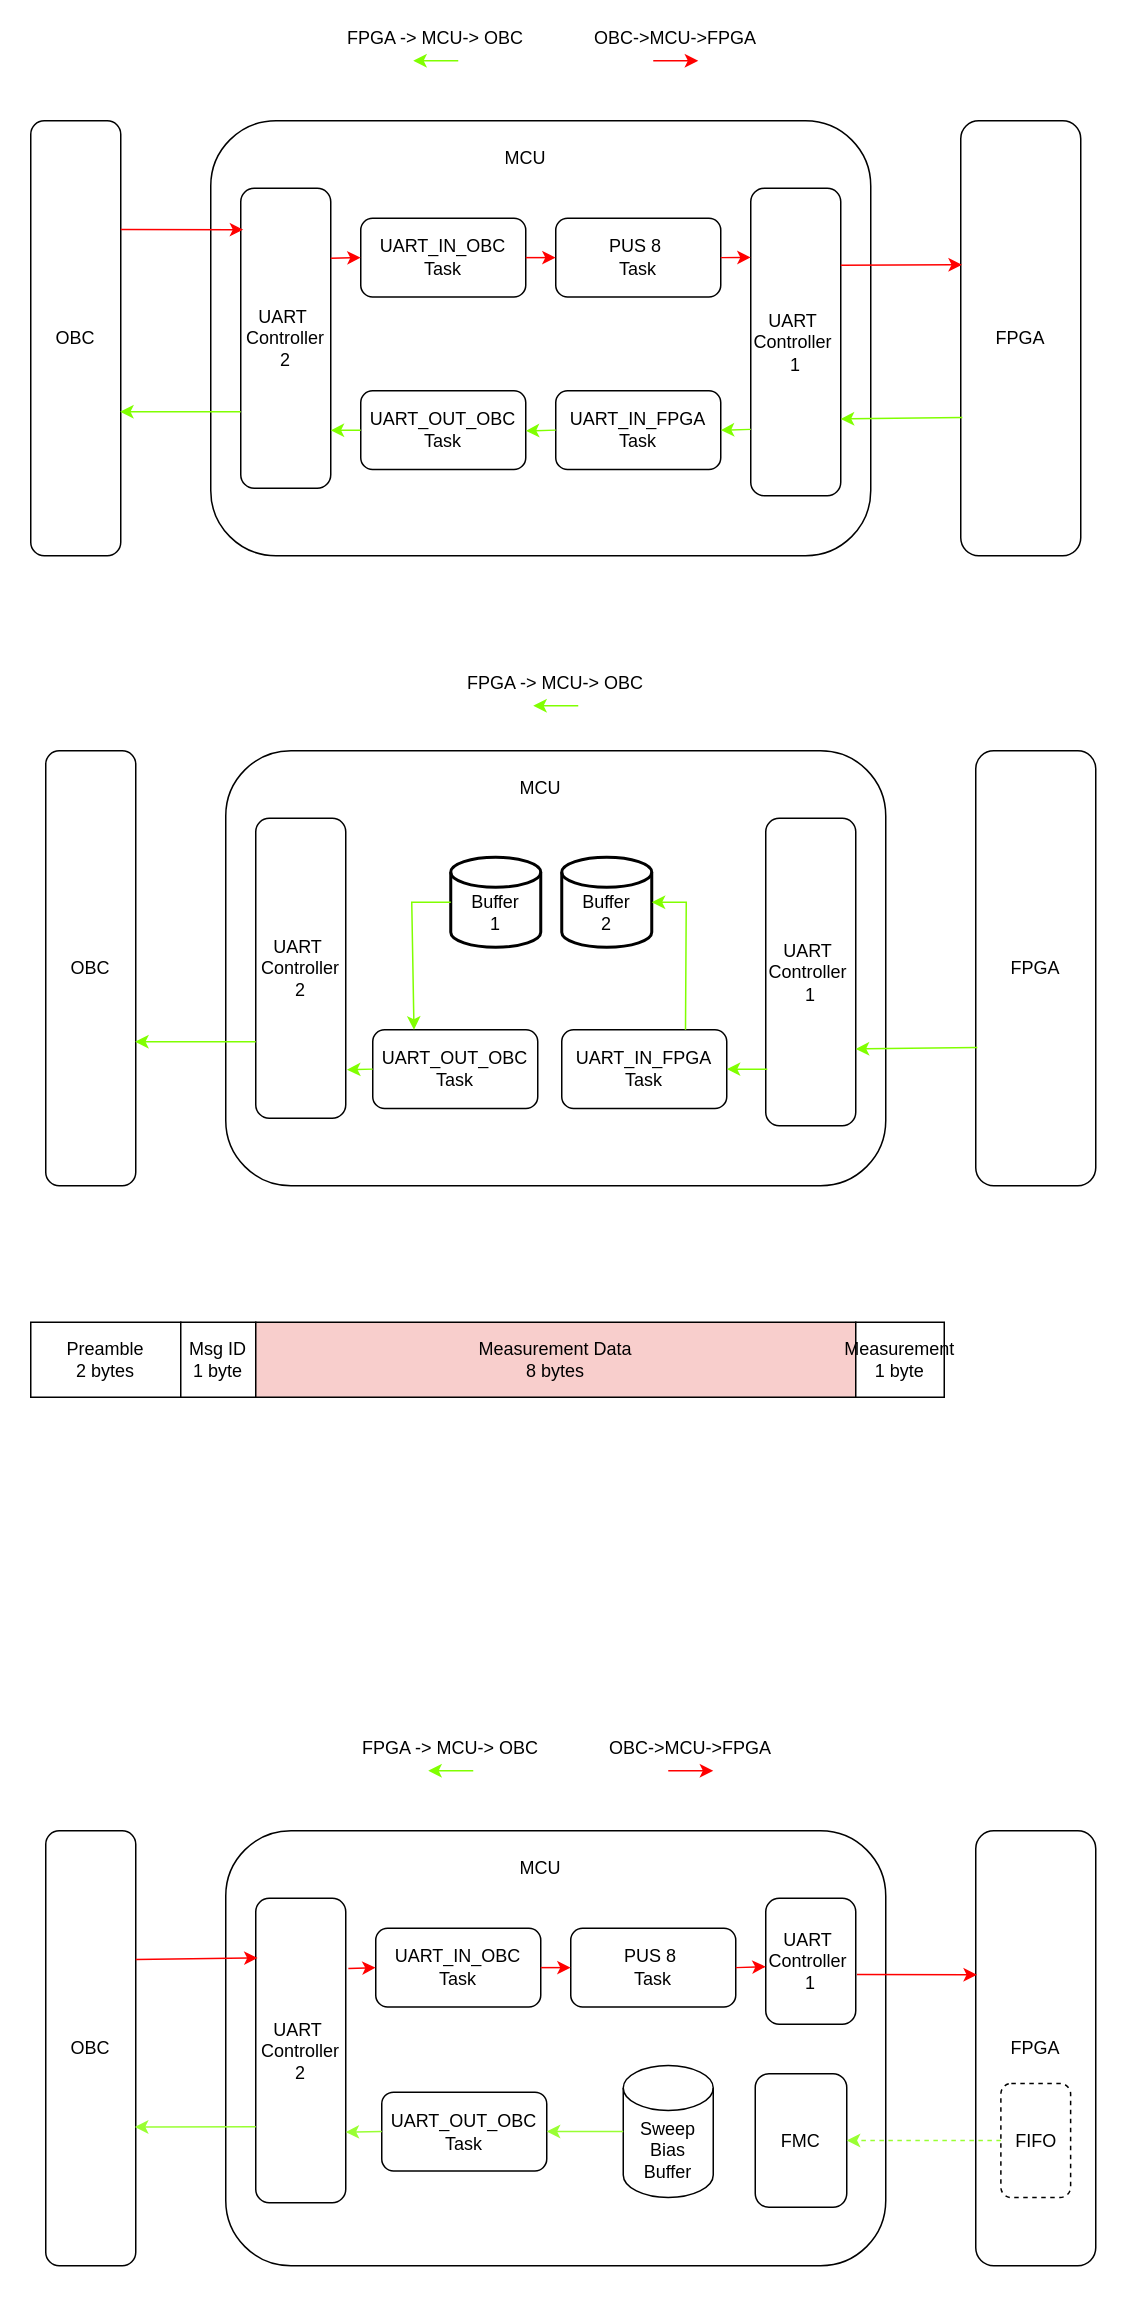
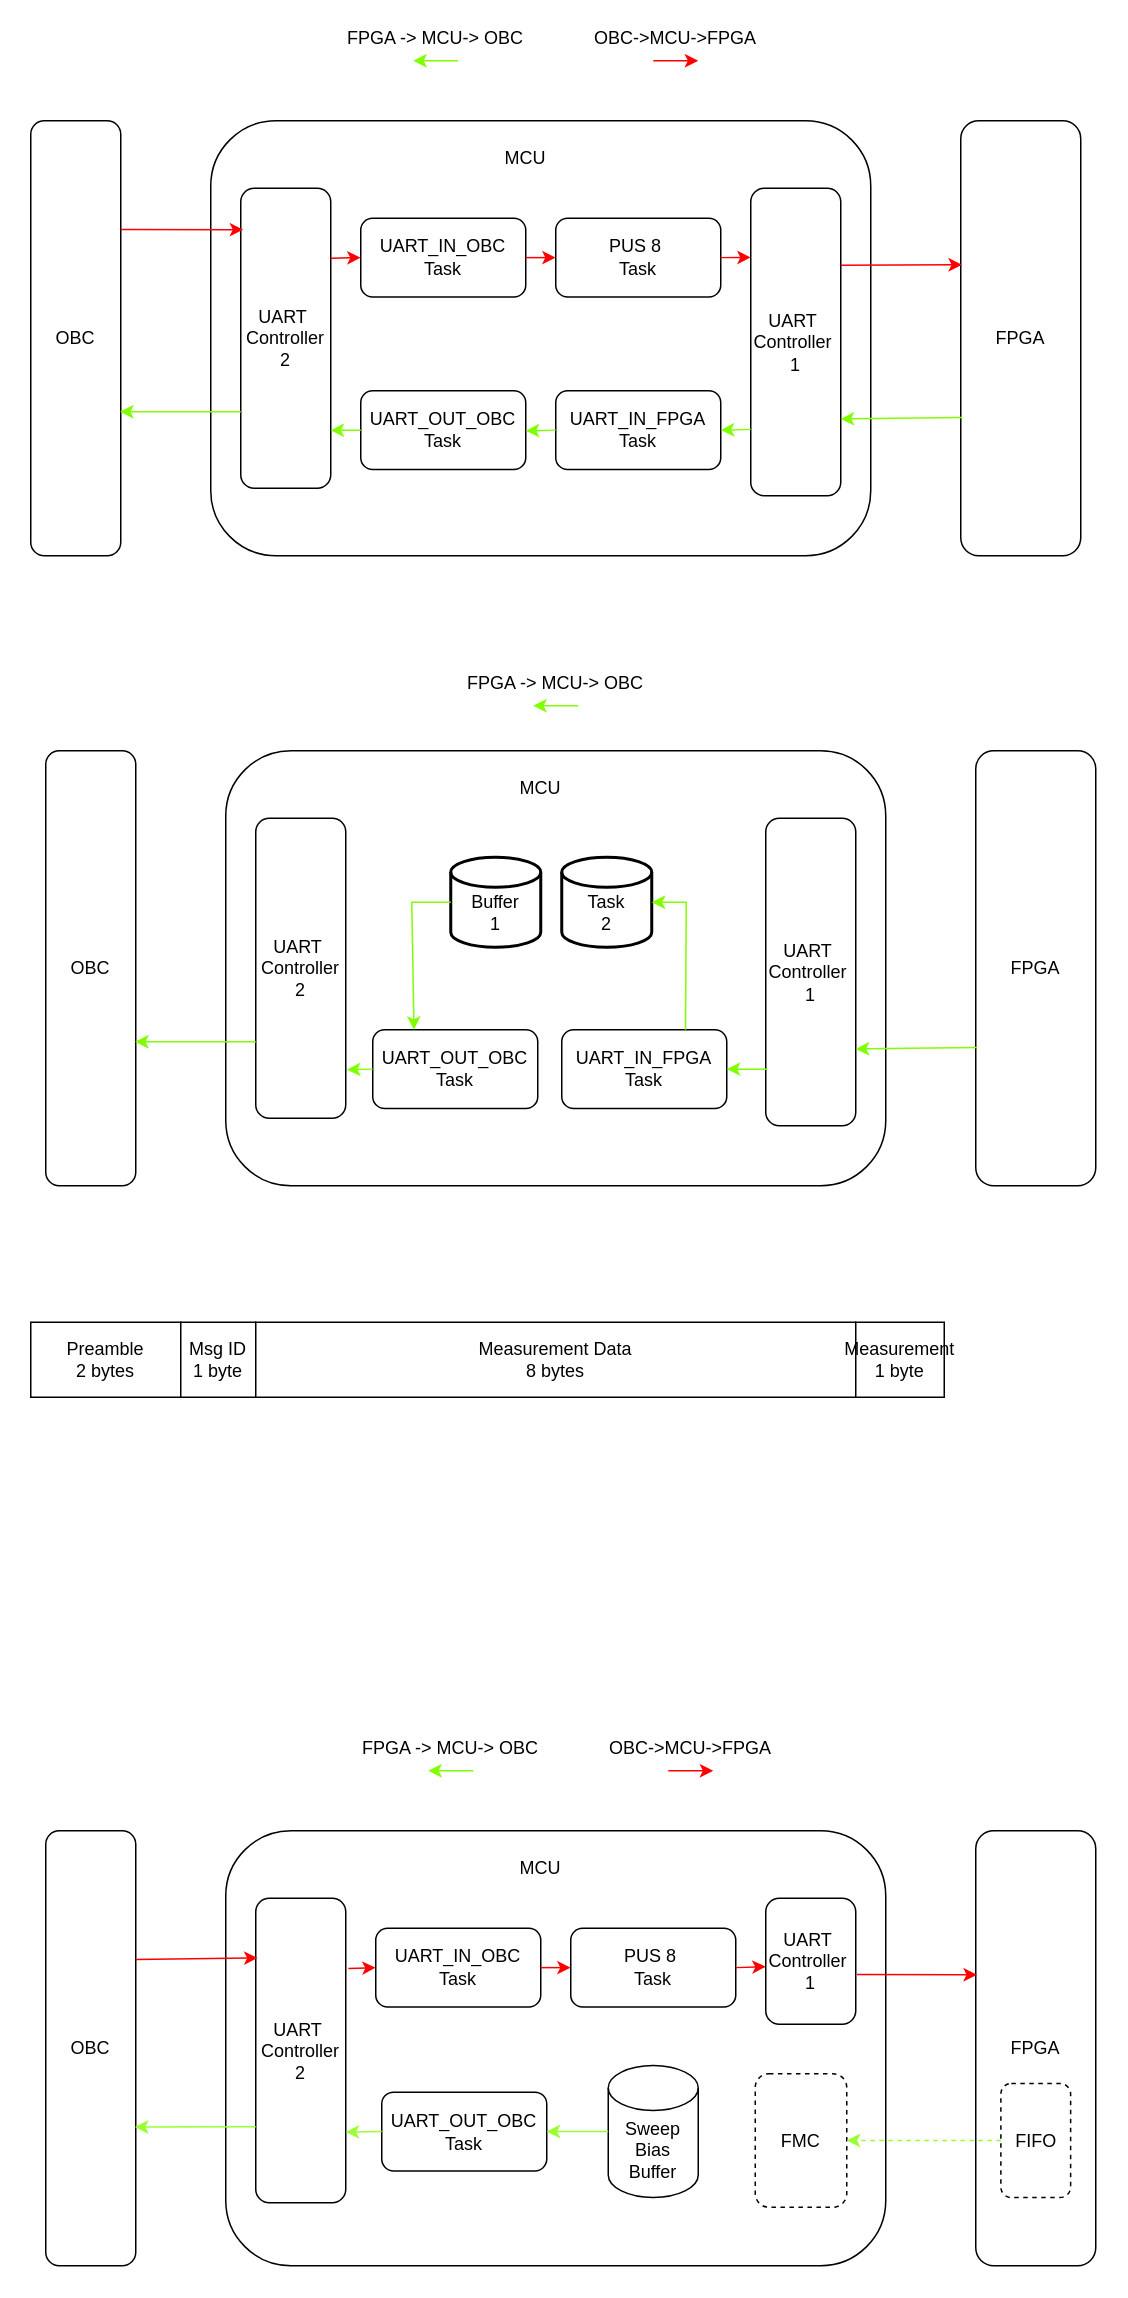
node "Buffer 2": label "Buffer 2" -> "Task 2"
node "Measurement Data 8 bytes": fillcolor #f8cecc -> #ffffff
node "Sweep Bias Buffer": moved (668, 2132) -> (653, 2132)
node "FMC": style solid -> dashed
